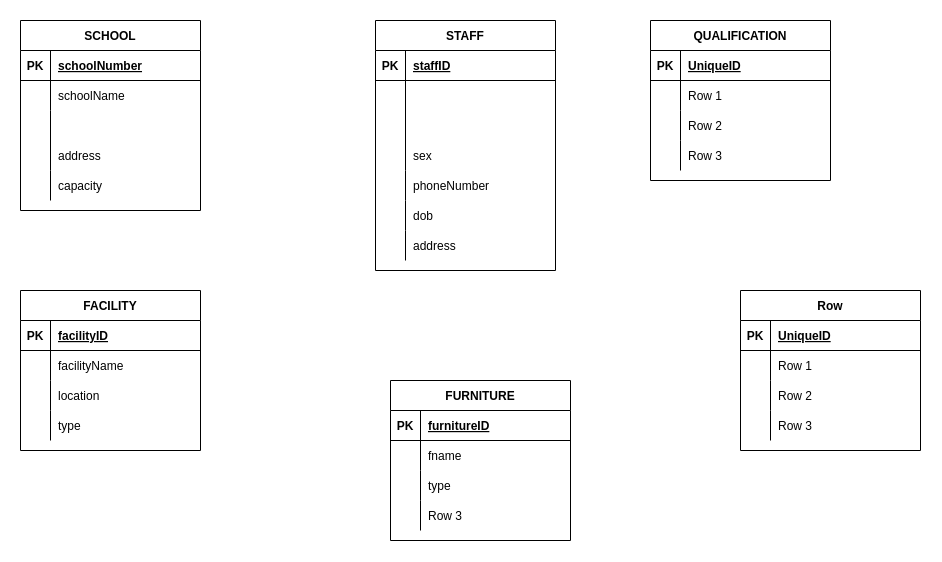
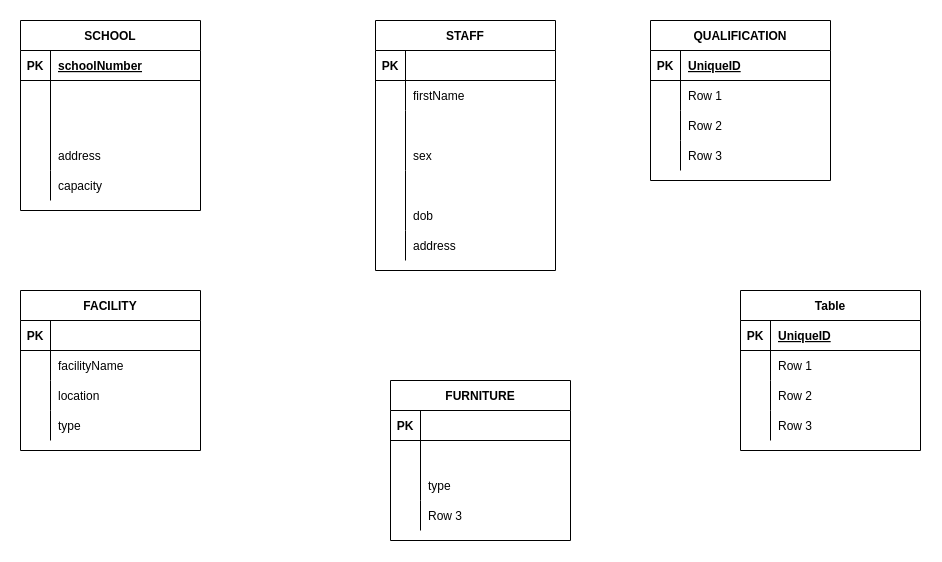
node "staffID": removed
node "schoolName": removed
node "firstName": added
node "phoneNumber": removed
node "Row": label "Row" -> "Table"
node "facilityID": removed
node "furnitureID": removed
node "fname": removed
